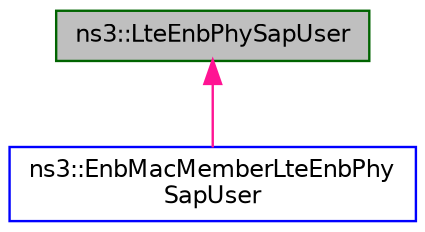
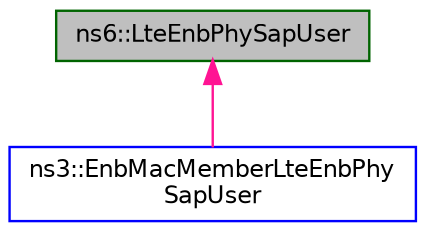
node "ns3::LteEnbPhySapUser": label "ns3::LteEnbPhySapUser" -> "ns6::LteEnbPhySapUser"
